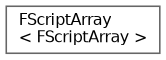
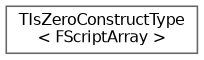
node "FScriptArray < FScriptArray >": label "FScriptArray < FScriptArray >" -> "TIsZeroConstructType < FScriptArray >"
